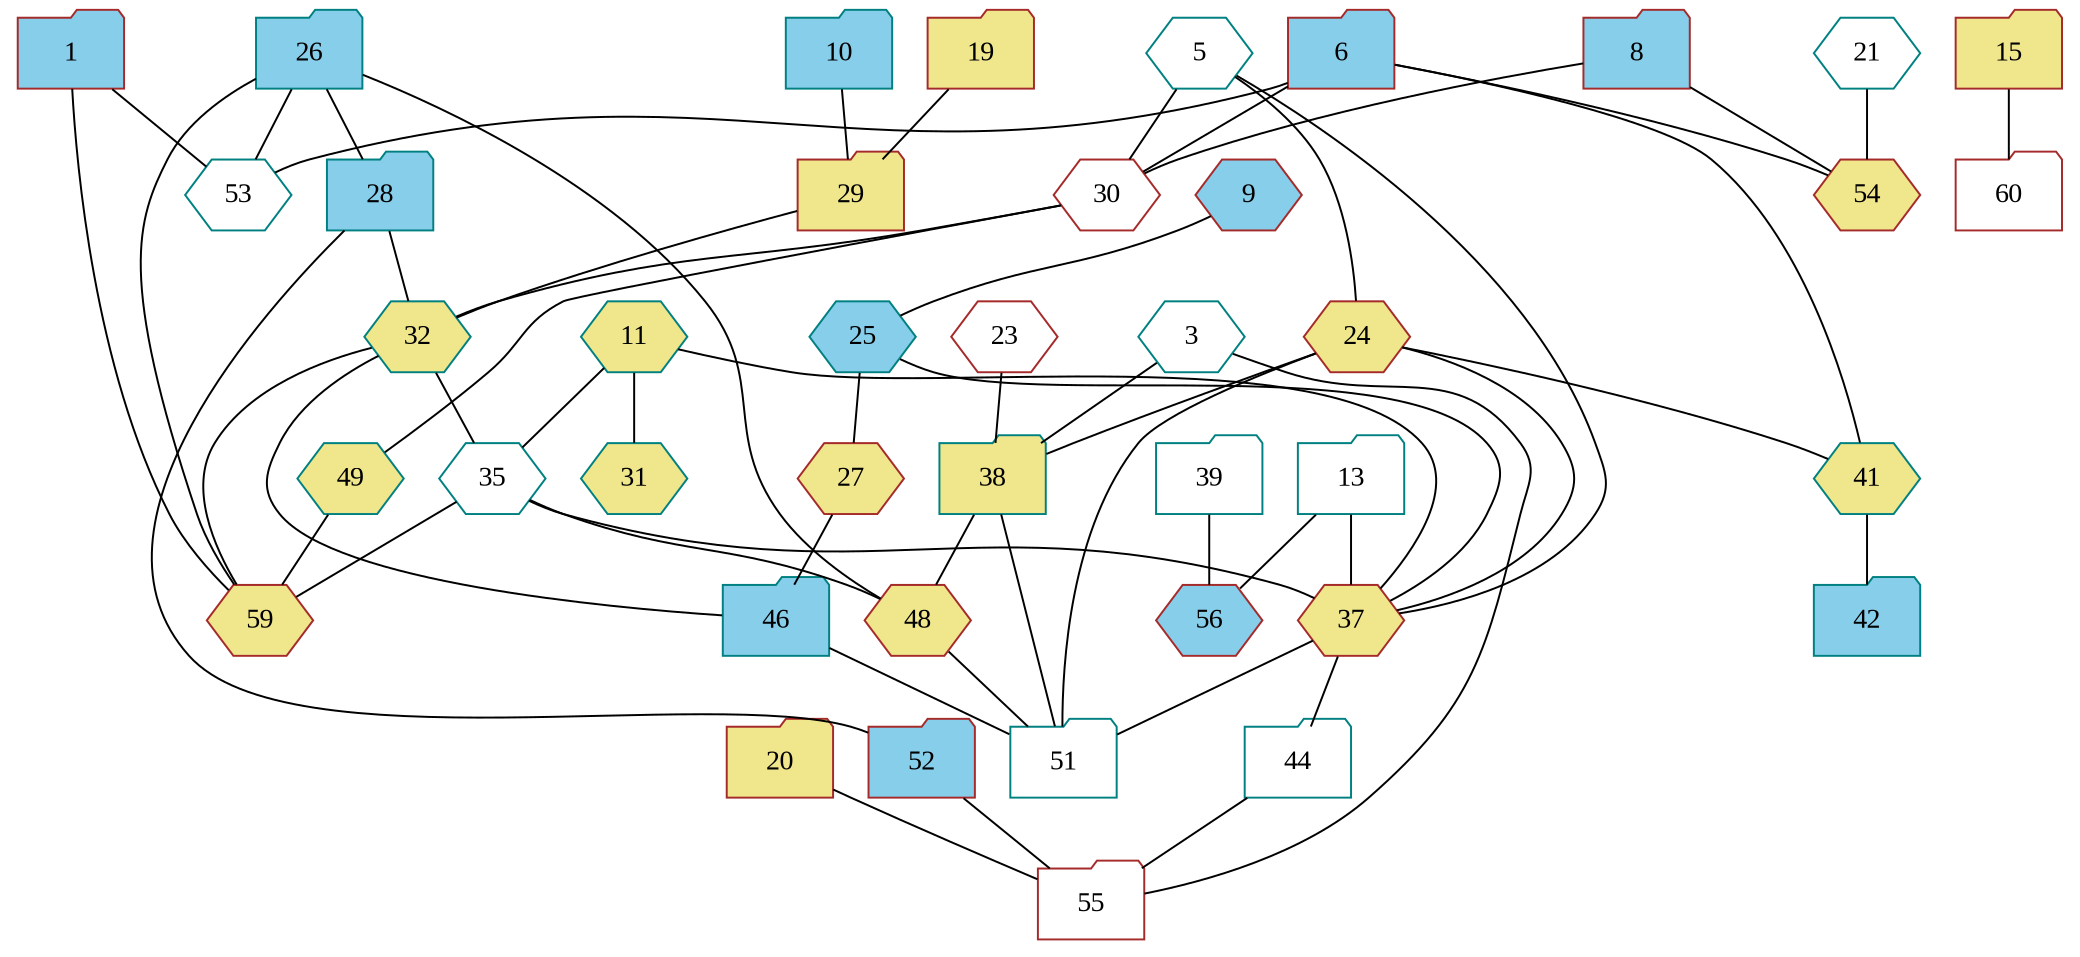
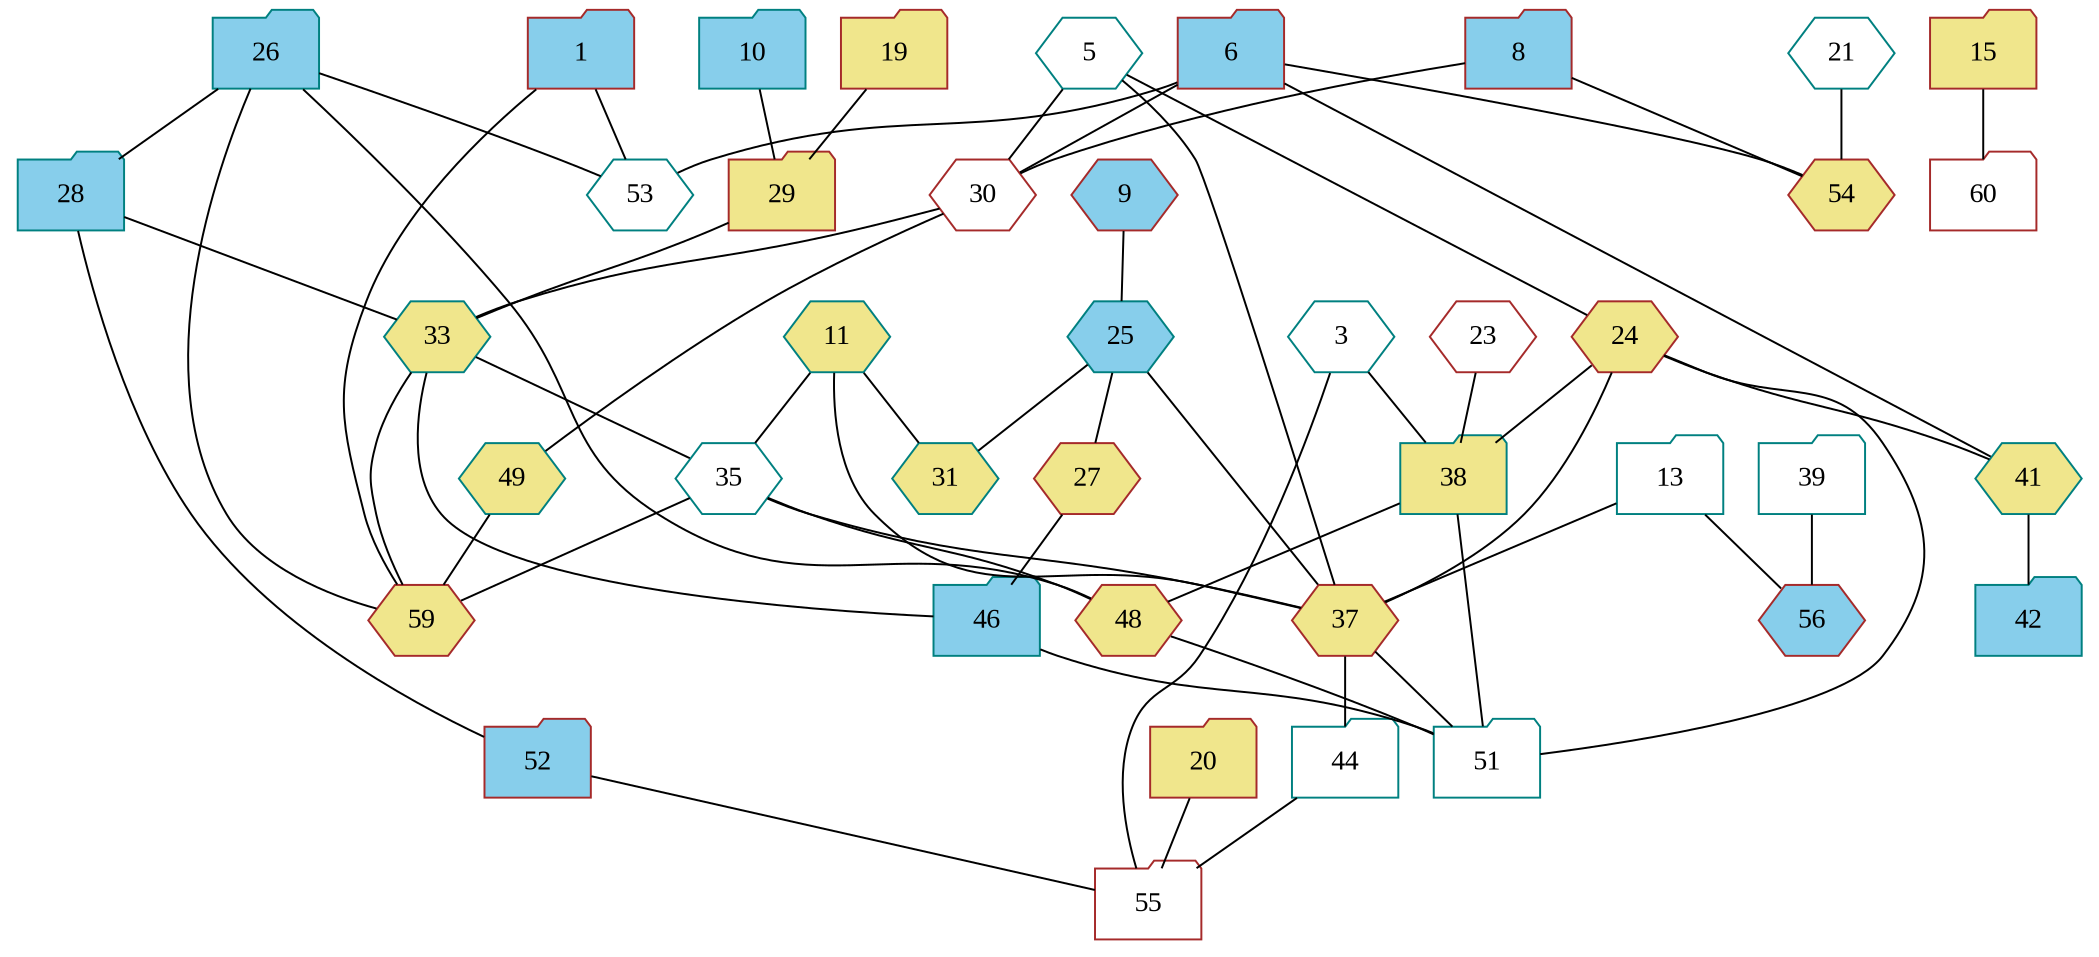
node "32": label "32" -> "33"
edge "25" -- "31": added
